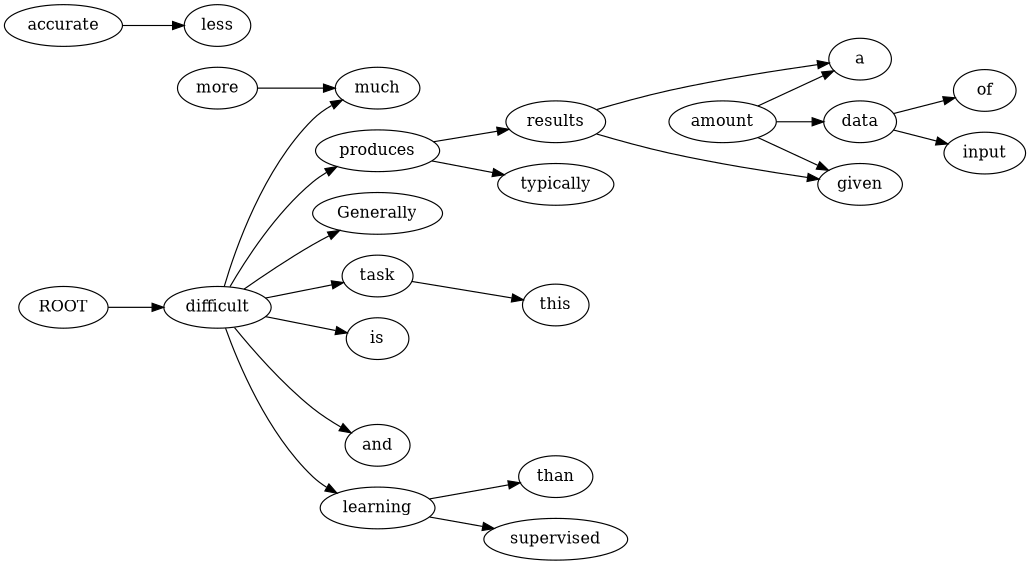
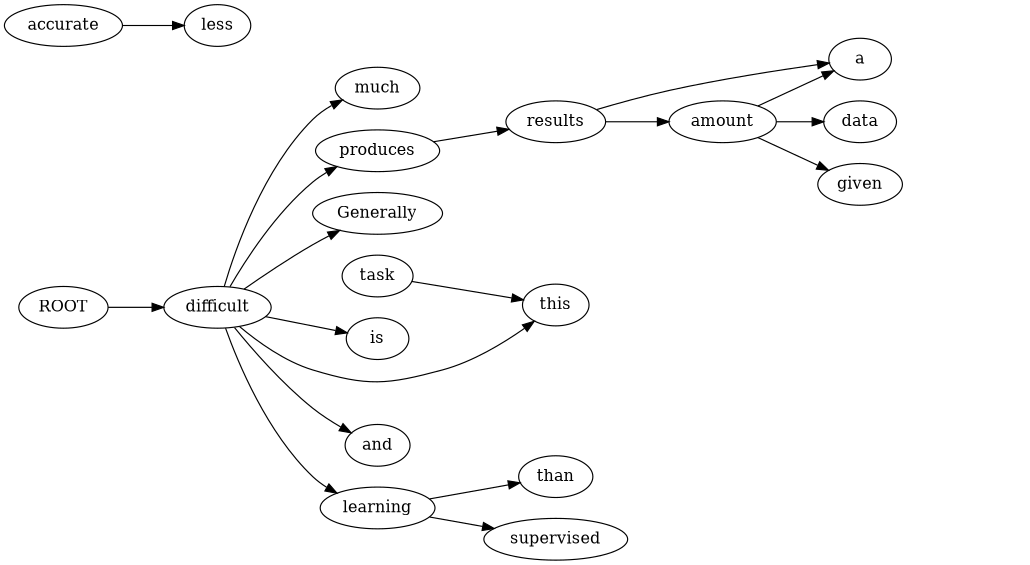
node "more": removed
node "of": removed
node "input": removed
edge "results" -> "given": now "results" -> "amount"
node "typically": removed
edge "difficult" -> "task": now "difficult" -> "this"
